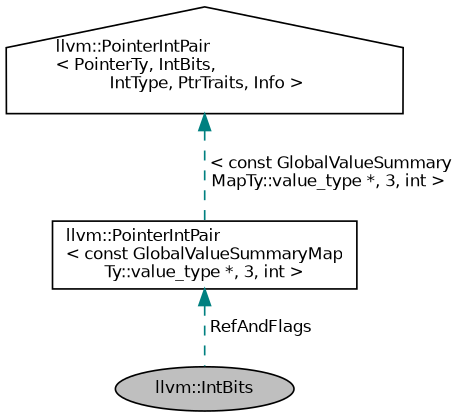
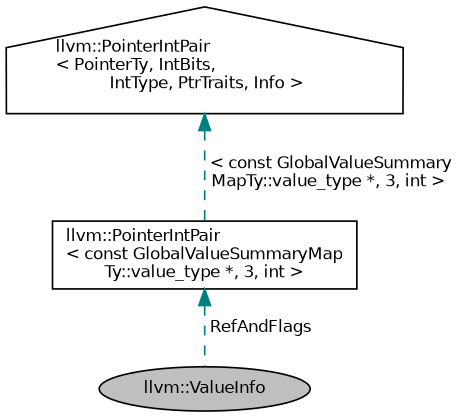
node "llvm::IntBits": label "llvm::IntBits" -> "llvm::ValueInfo"
